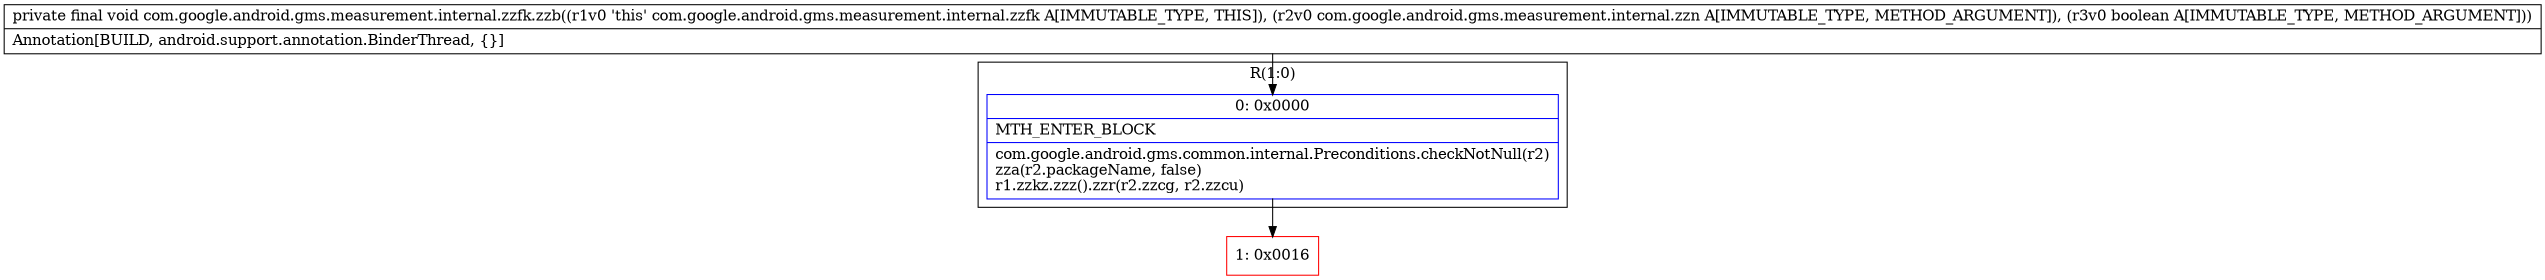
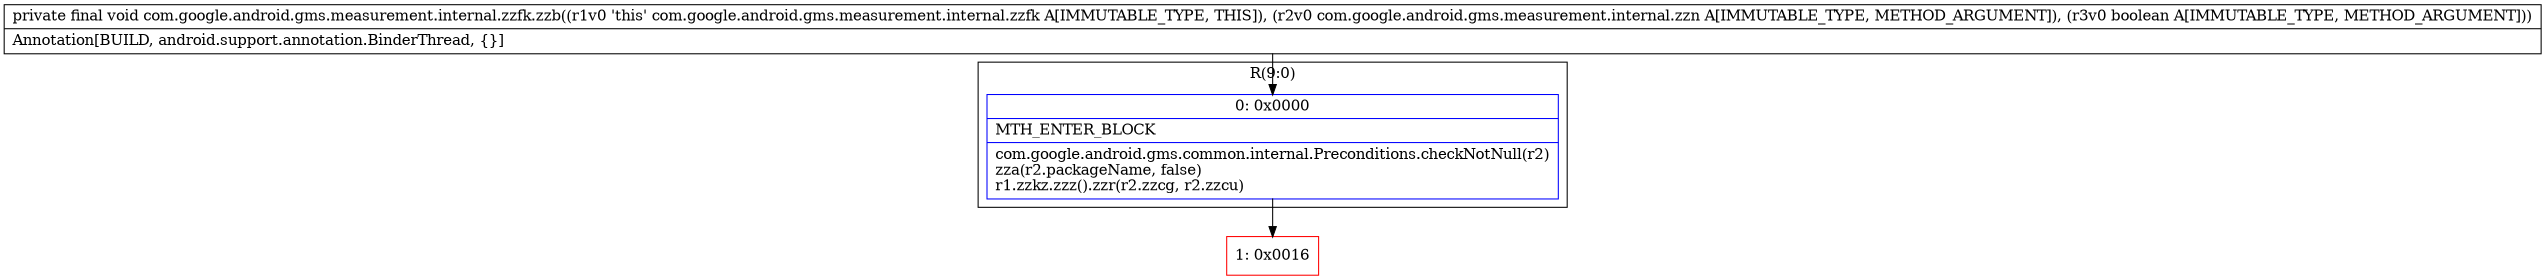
cluster "R(1:0)": label "R(1:0)" -> "R(9:0)"
